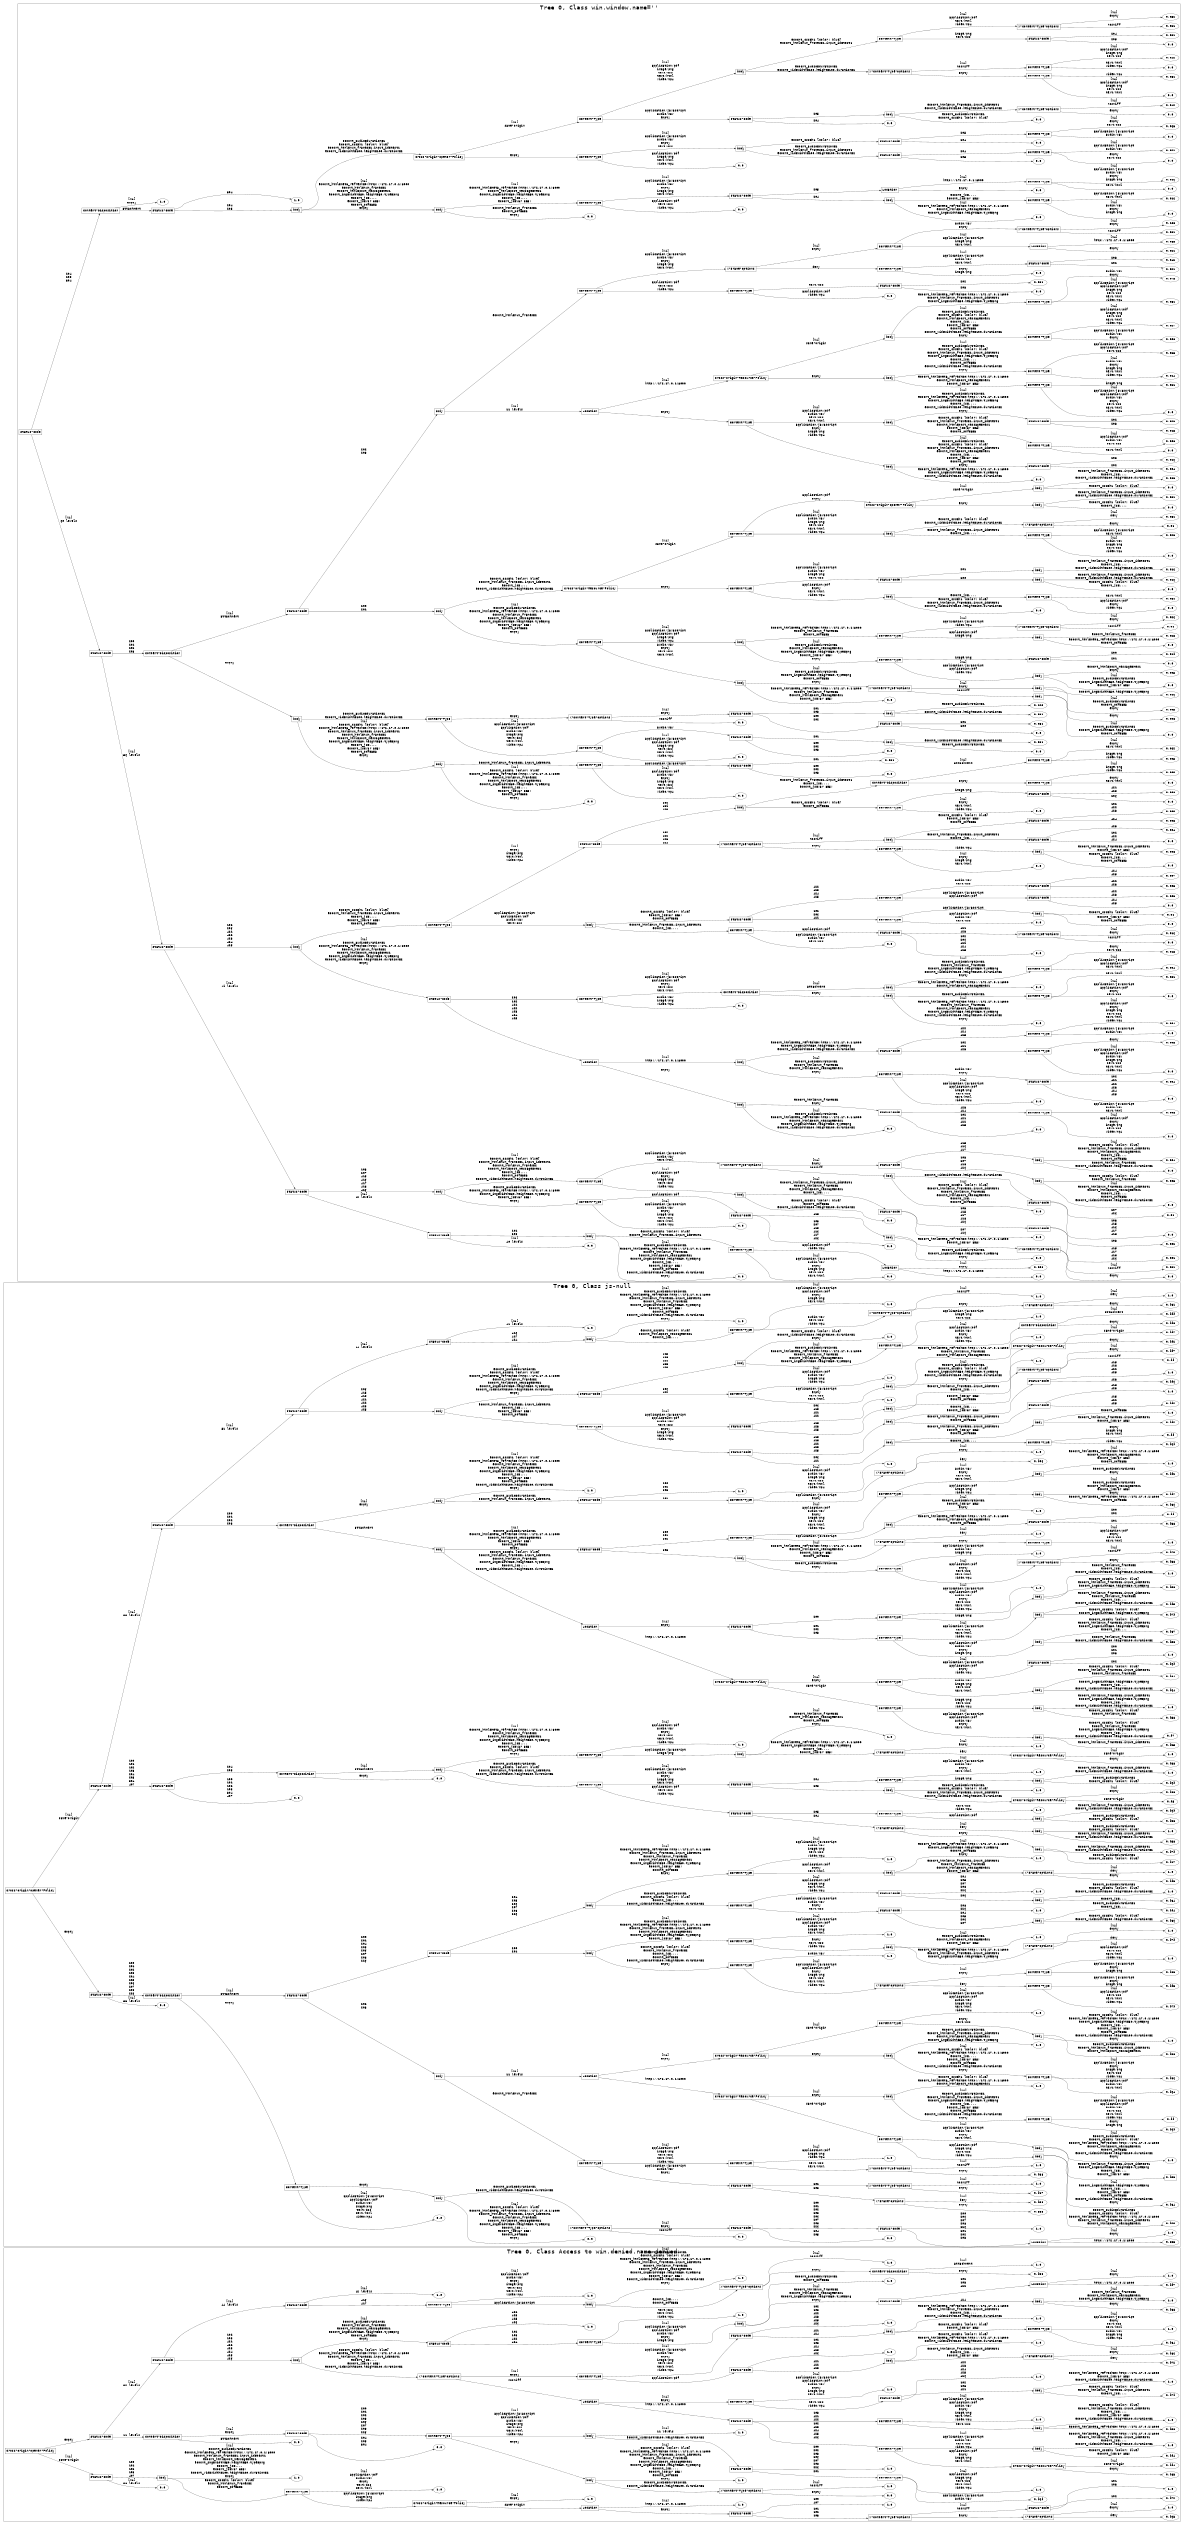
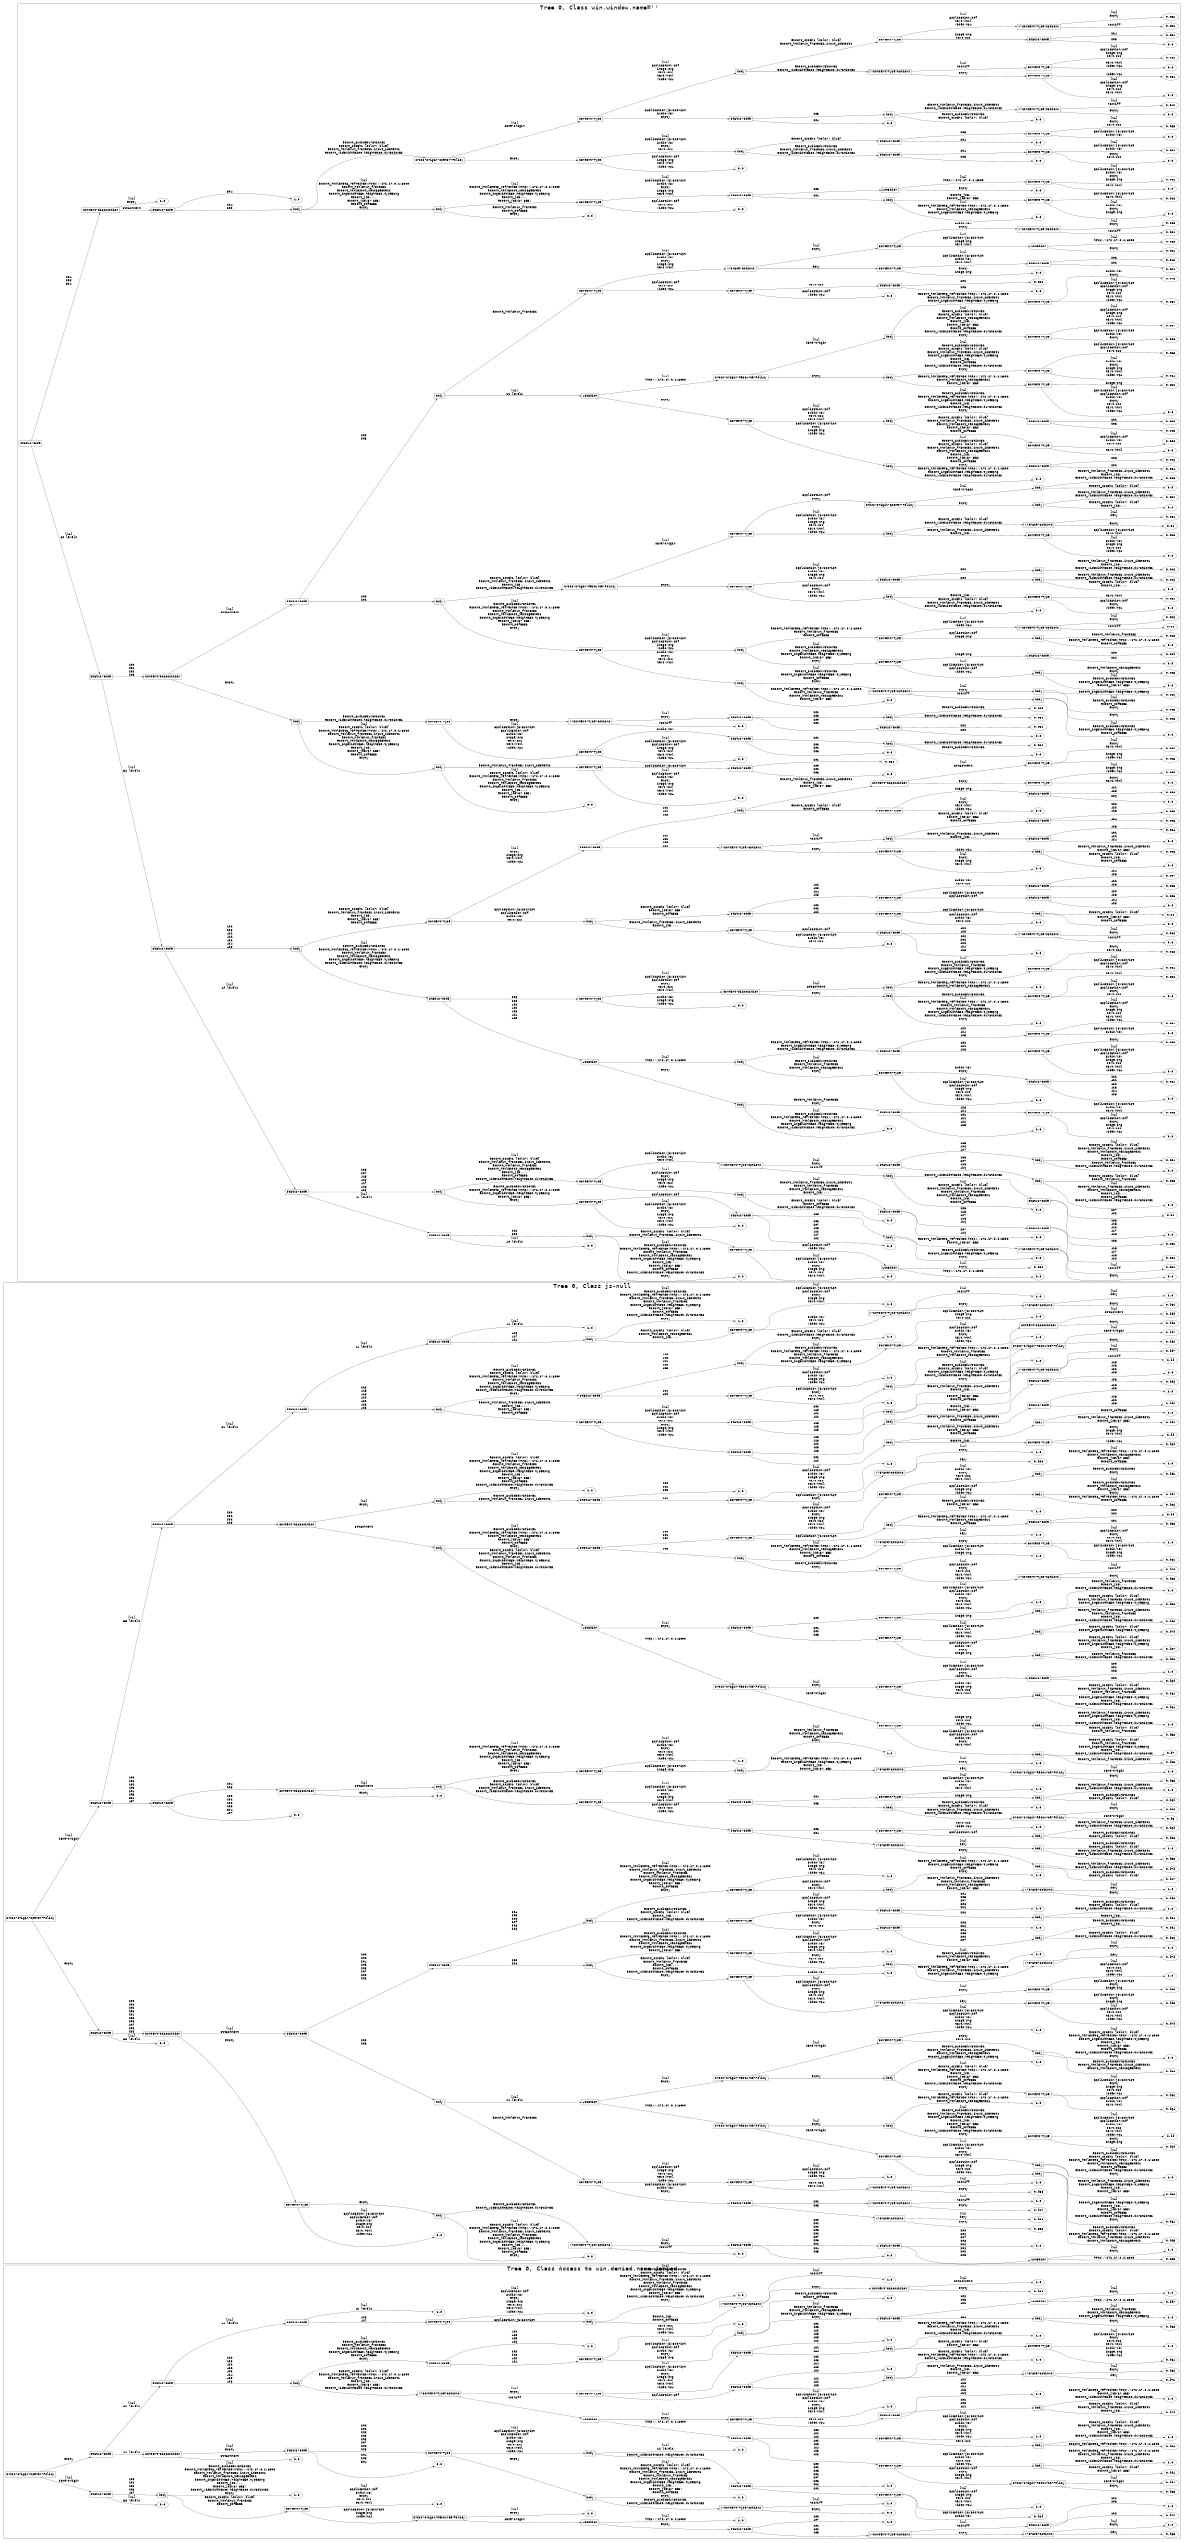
node "0.062": label "0.062" -> "0.012"
node "0.961": added
